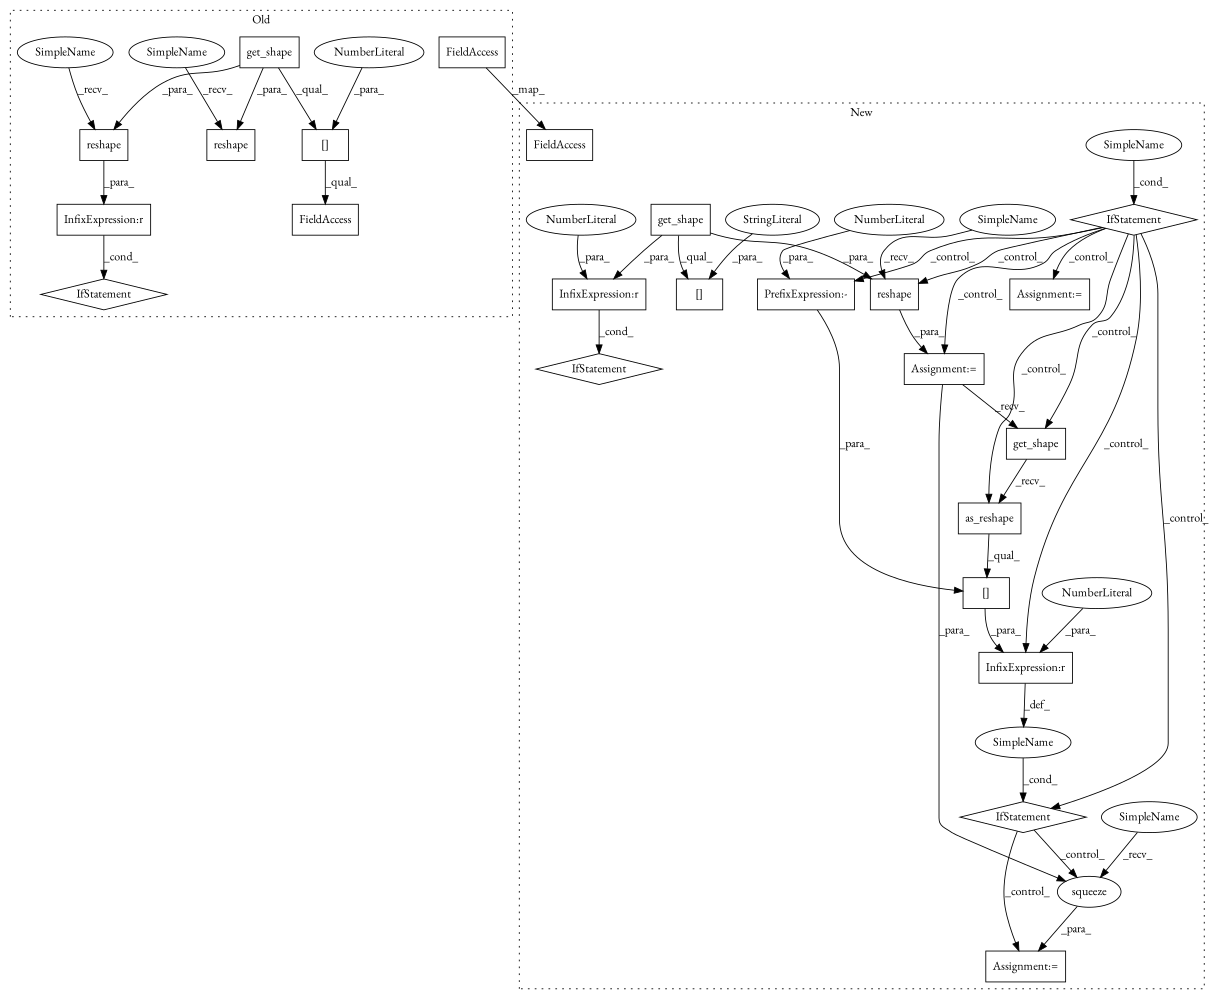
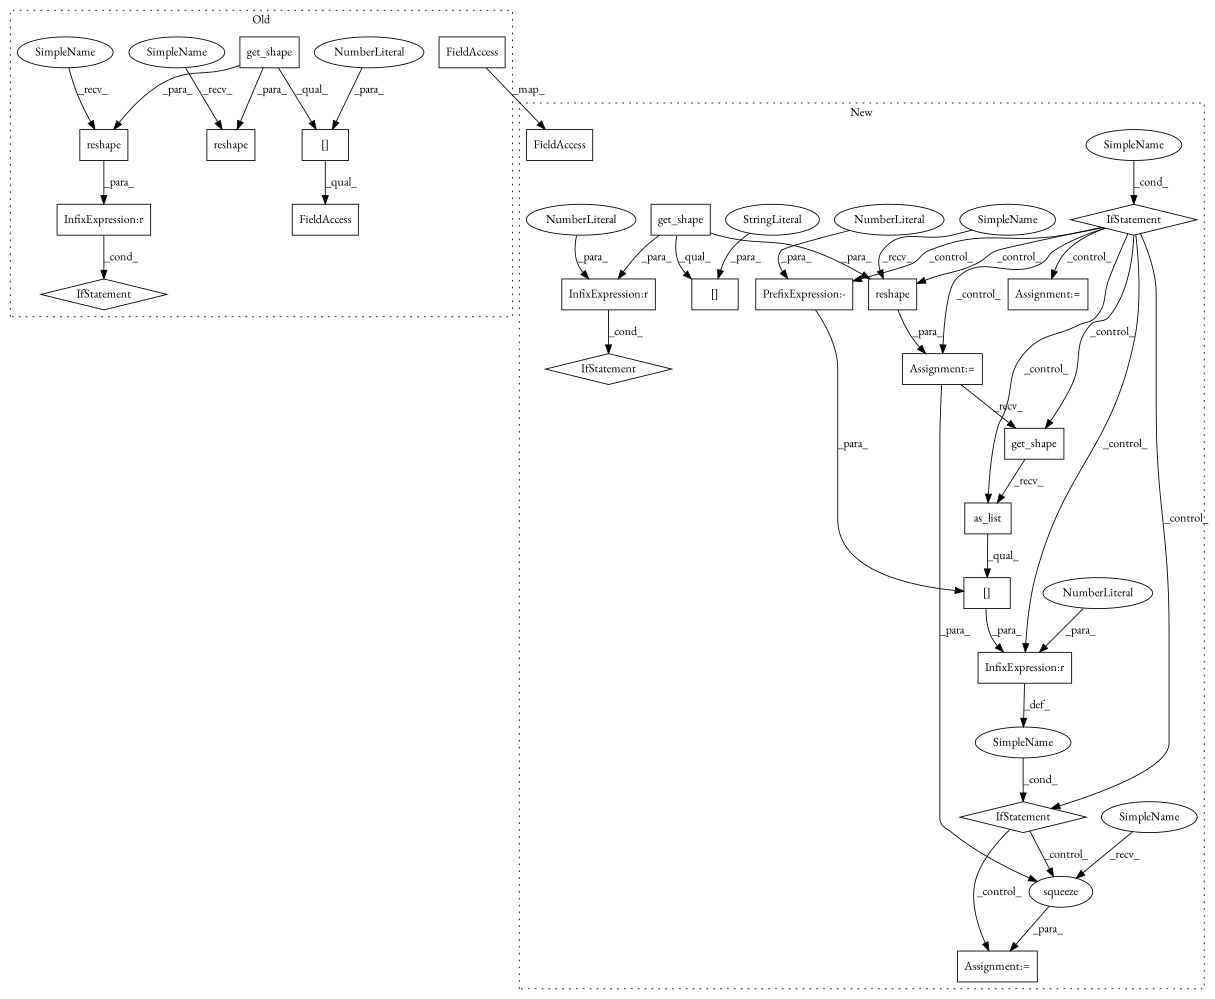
node "as_reshape": label "as_reshape" -> "as_list"
